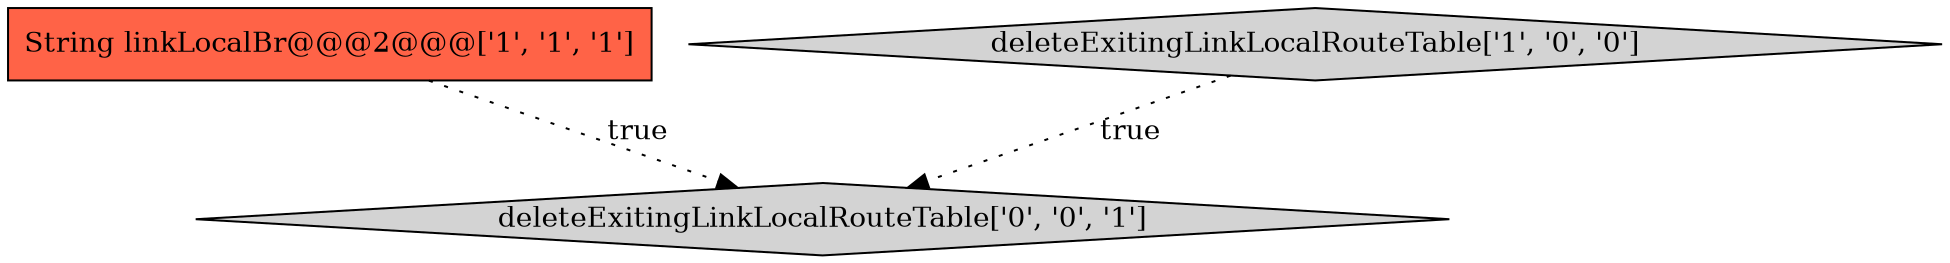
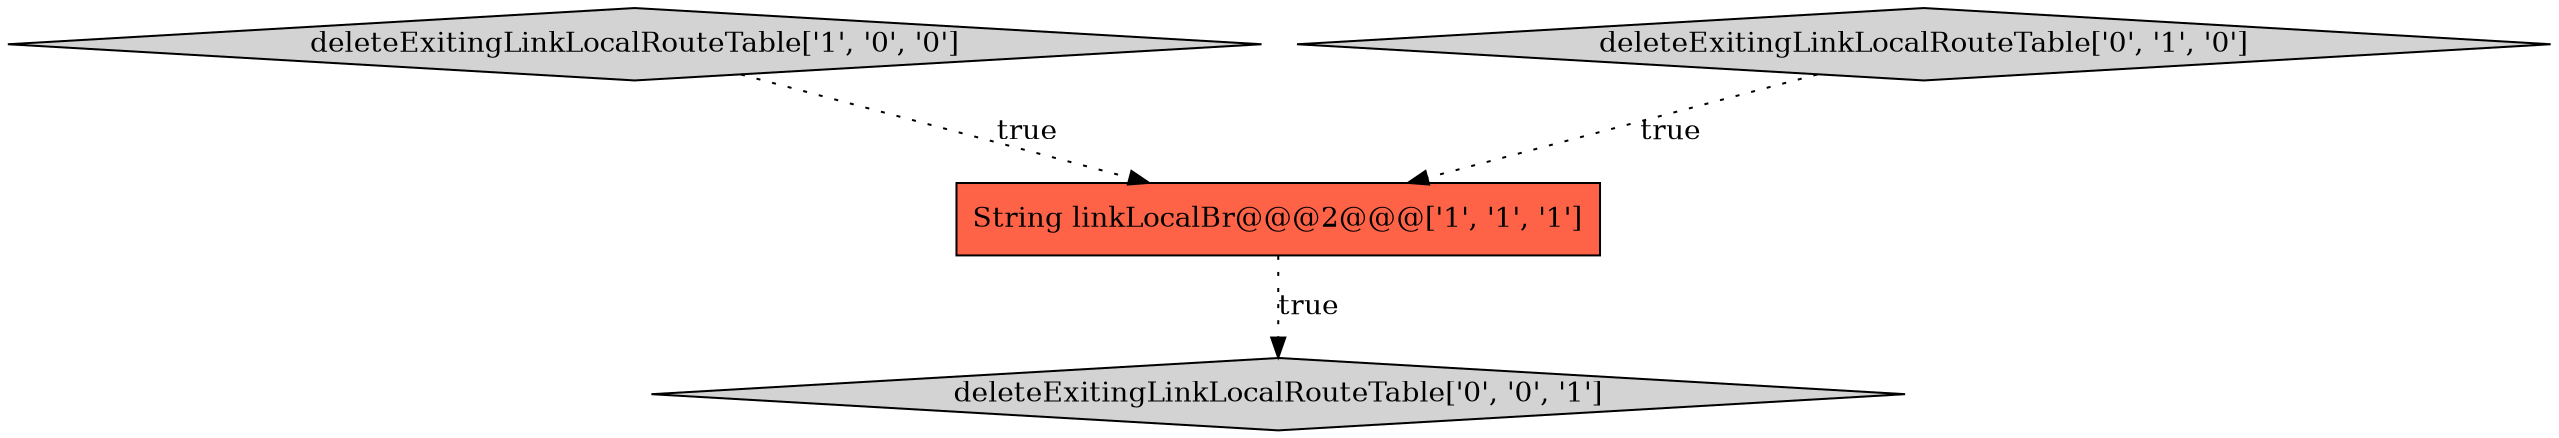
node "deleteExitingLinkLocalRouteTable['0', '1', '0']": added
edge "deleteExitingLinkLocalRouteTable['1', '0', '0']" -> "deleteExitingLinkLocalRouteTable['0', '0', '1']": now "deleteExitingLinkLocalRouteTable['1', '0', '0']" -> "String linkLocalBr@@@2@@@['1', '1', '1']"
